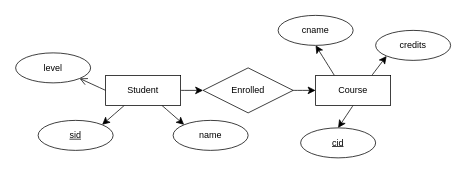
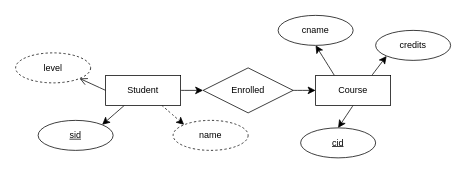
node "level": style solid -> dashed
edge "Student" -> "name": style solid -> dashed
node "name": style solid -> dashed
